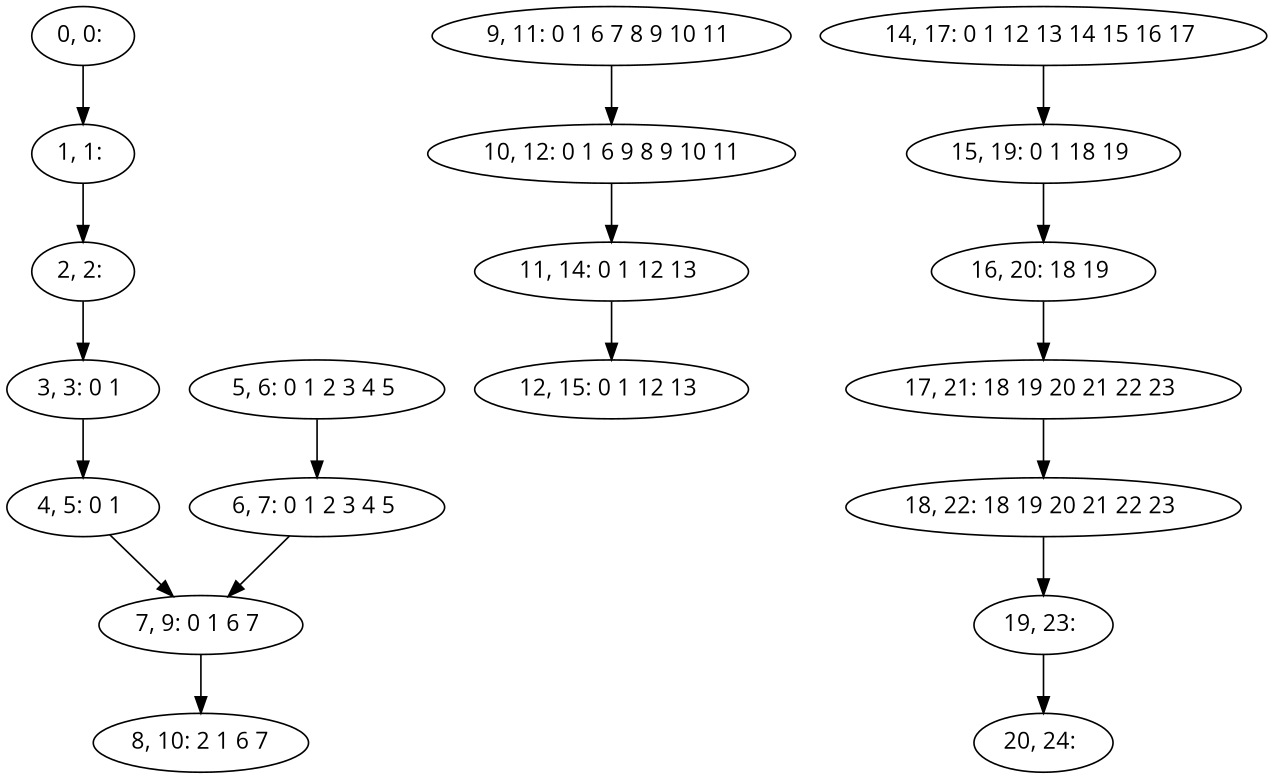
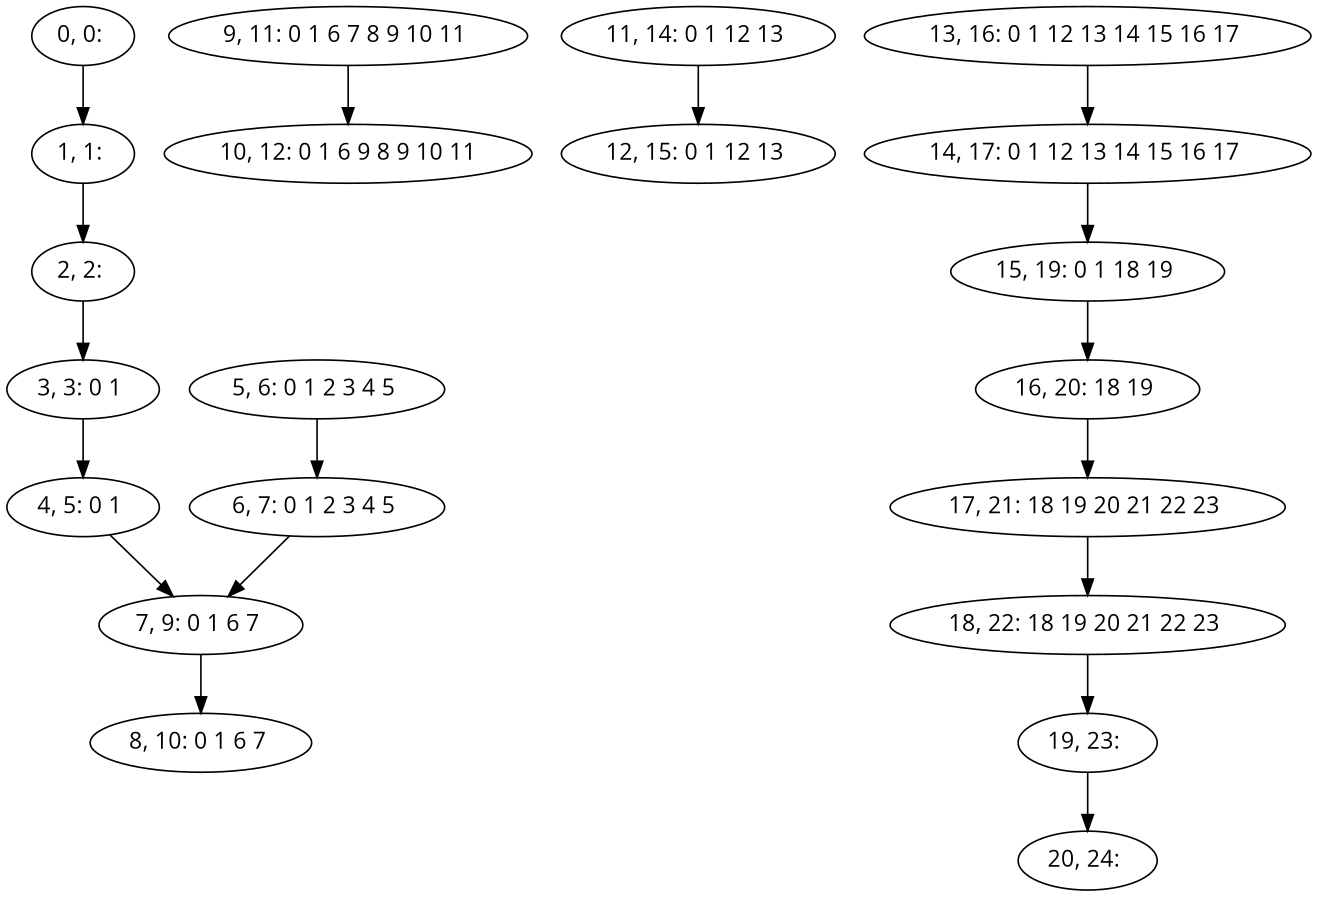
node "13, 16: 0 1 12 13 14 15 16 17": added
edge "10, 12: 0 1 6 9 8 9 10 11" -> "11, 14: 0 1 12 13": removed
node "8, 10: 2 1 6 7": label "8, 10: 2 1 6 7" -> "8, 10: 0 1 6 7"
